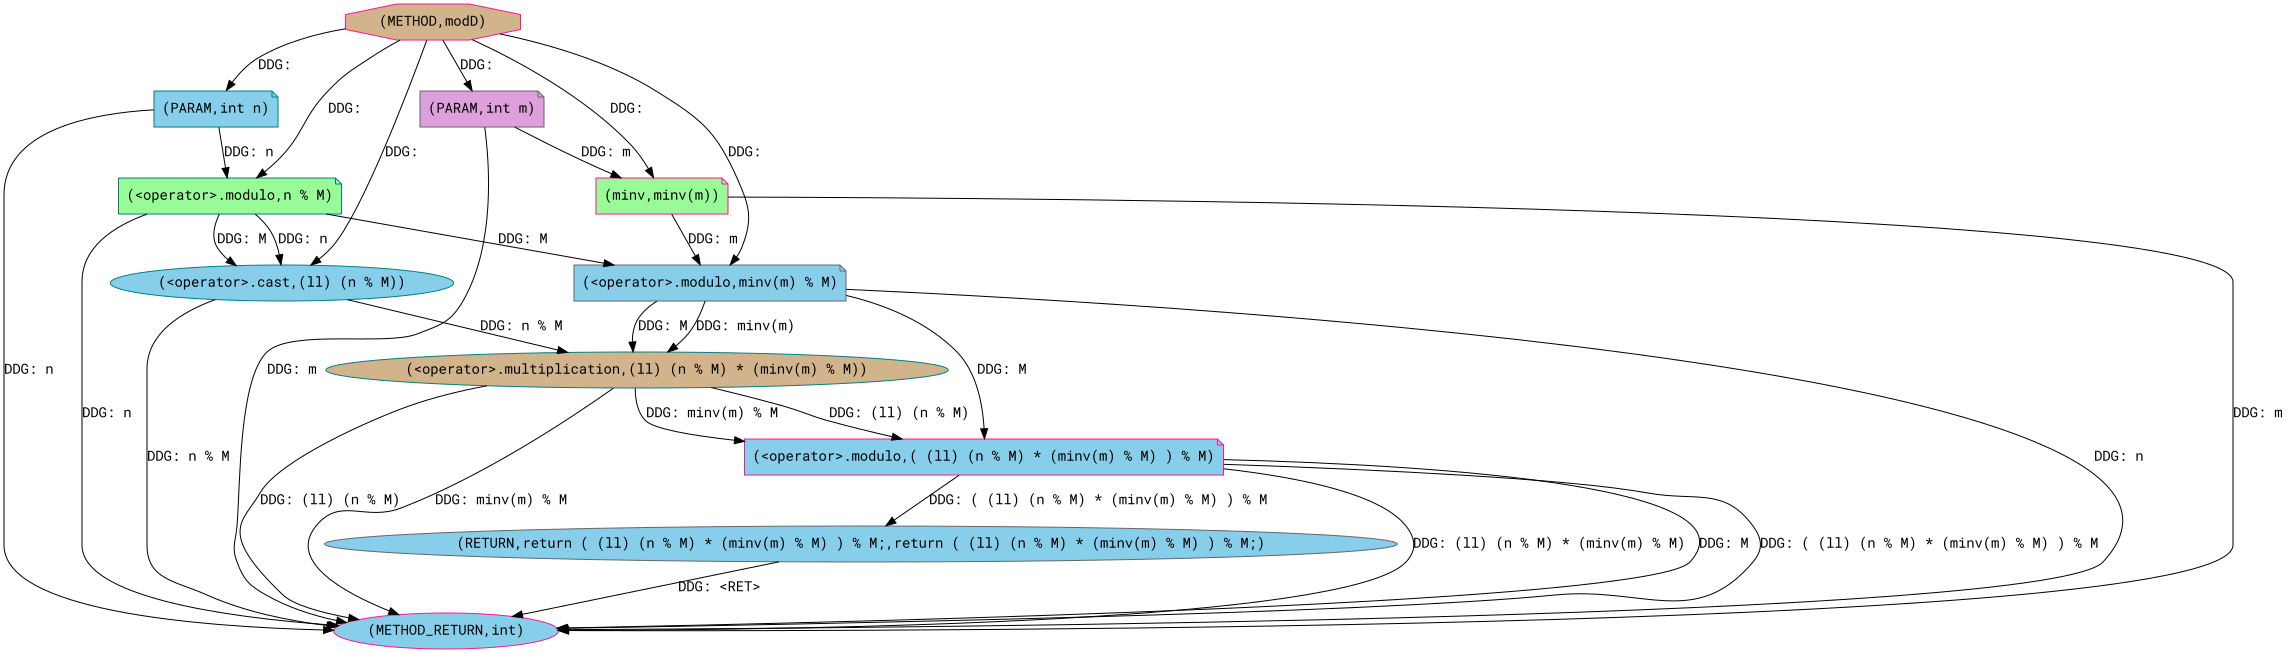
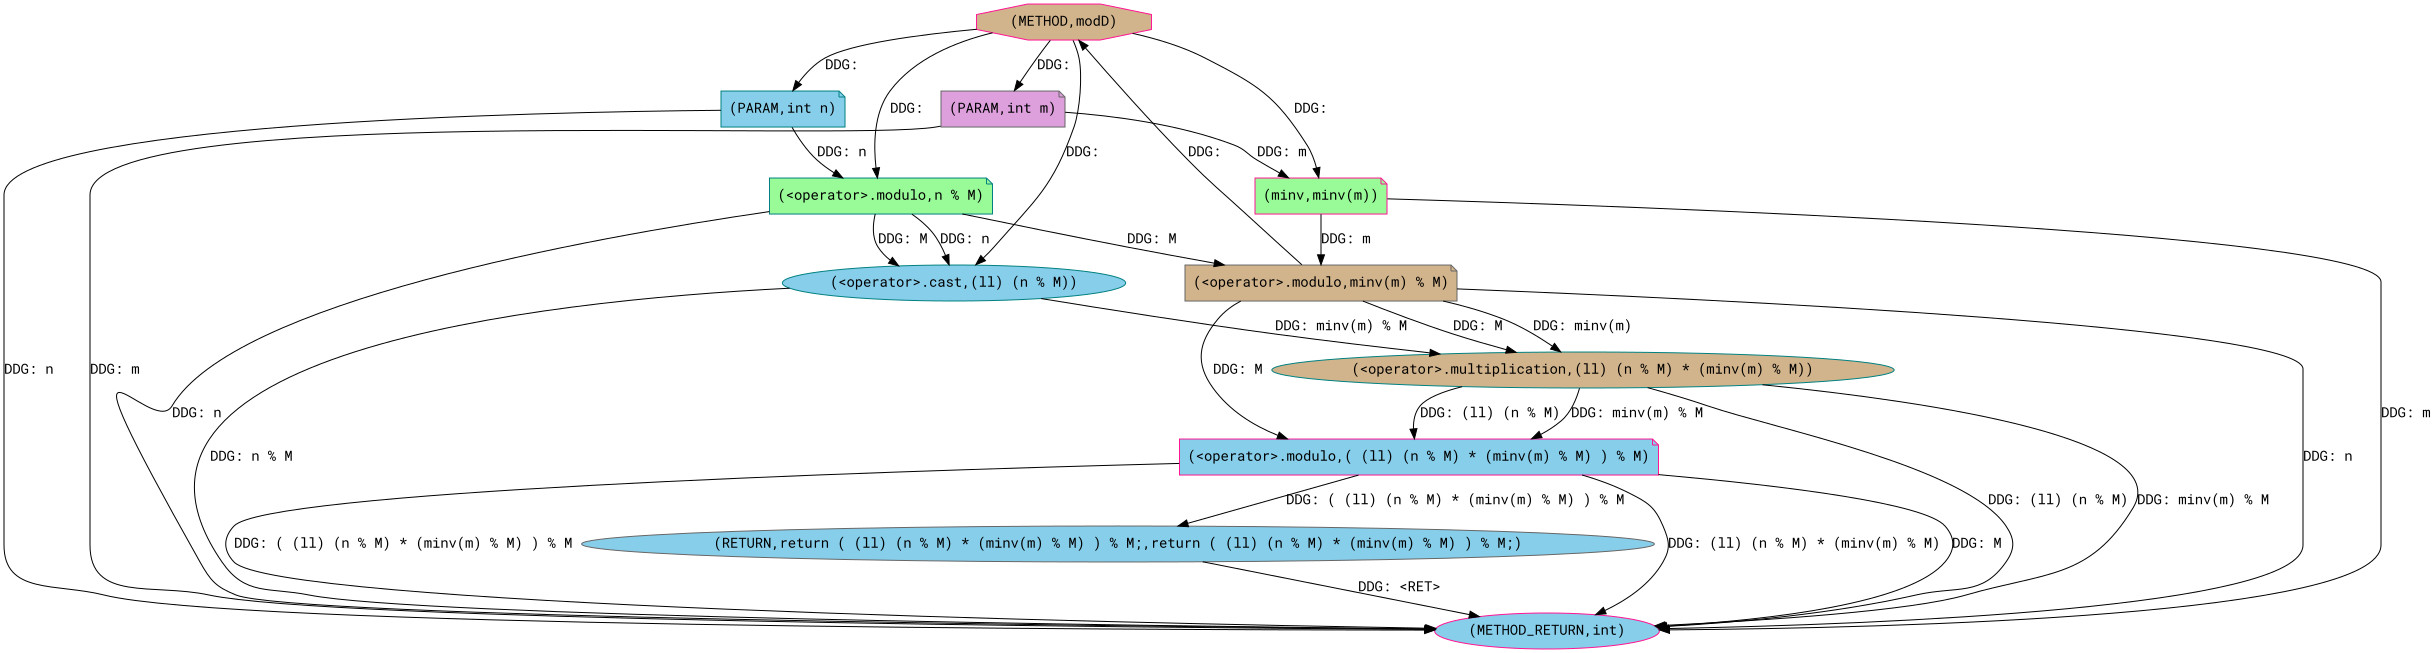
edge "(METHOD,modD)" -> "(<operator>.modulo,minv(m) % M)": reversed
node "(<operator>.modulo,minv(m) % M)": fillcolor skyblue -> tan
edge "(<operator>.cast,(ll) (n % M))" -> "(<operator>.multiplication,(ll) (n % M) * (minv(m) % M))": label "DDG: n % M" -> "DDG: minv(m) % M"
